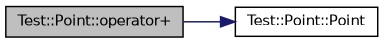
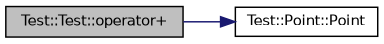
node "Test::Point::operator+": label "Test::Point::operator+" -> "Test::Test::operator+"
